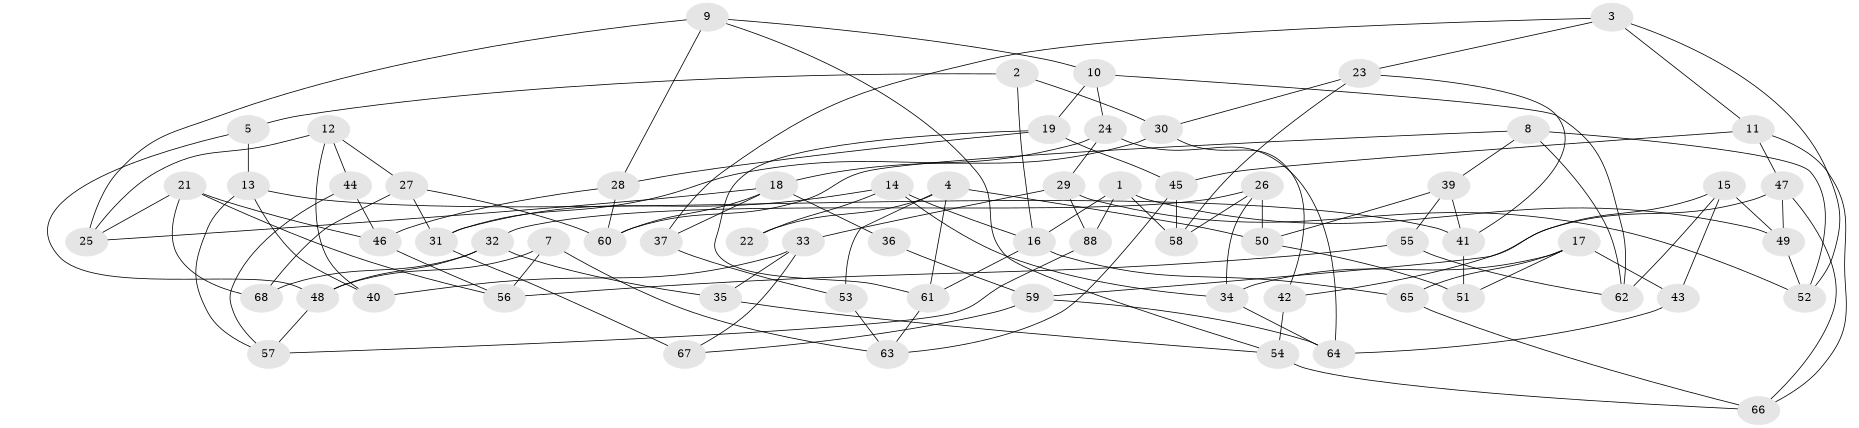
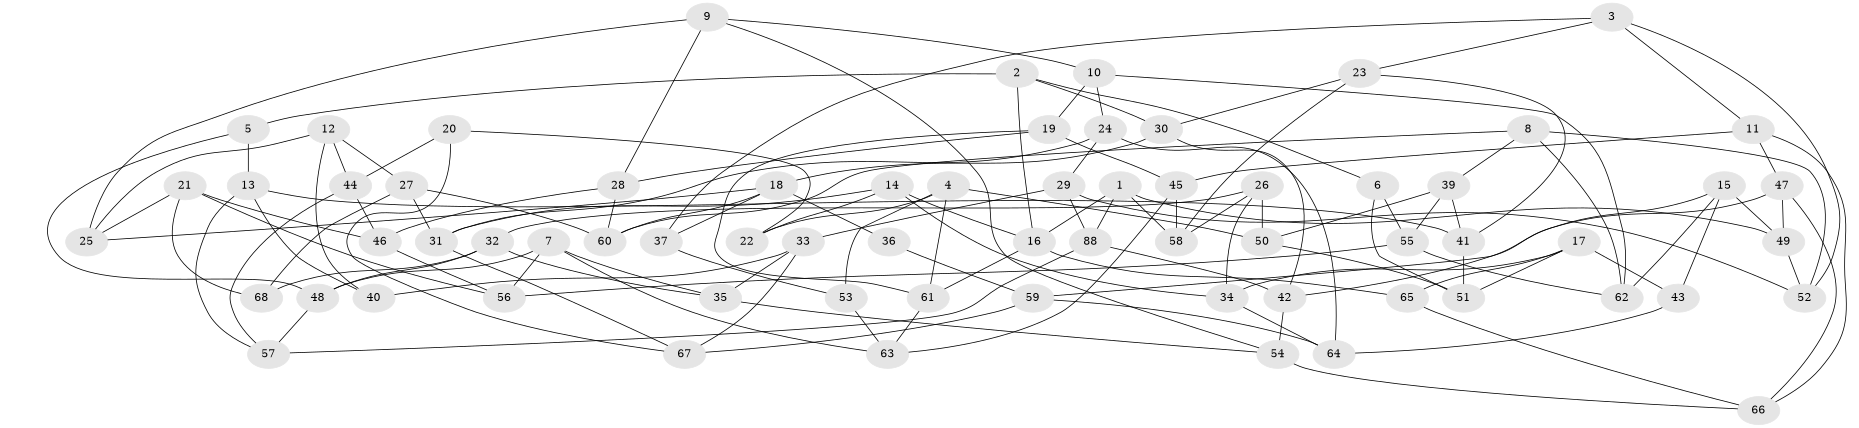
node "20": added
node "6": added
edge "88" -- "42": added
edge "7" -- "35": added
